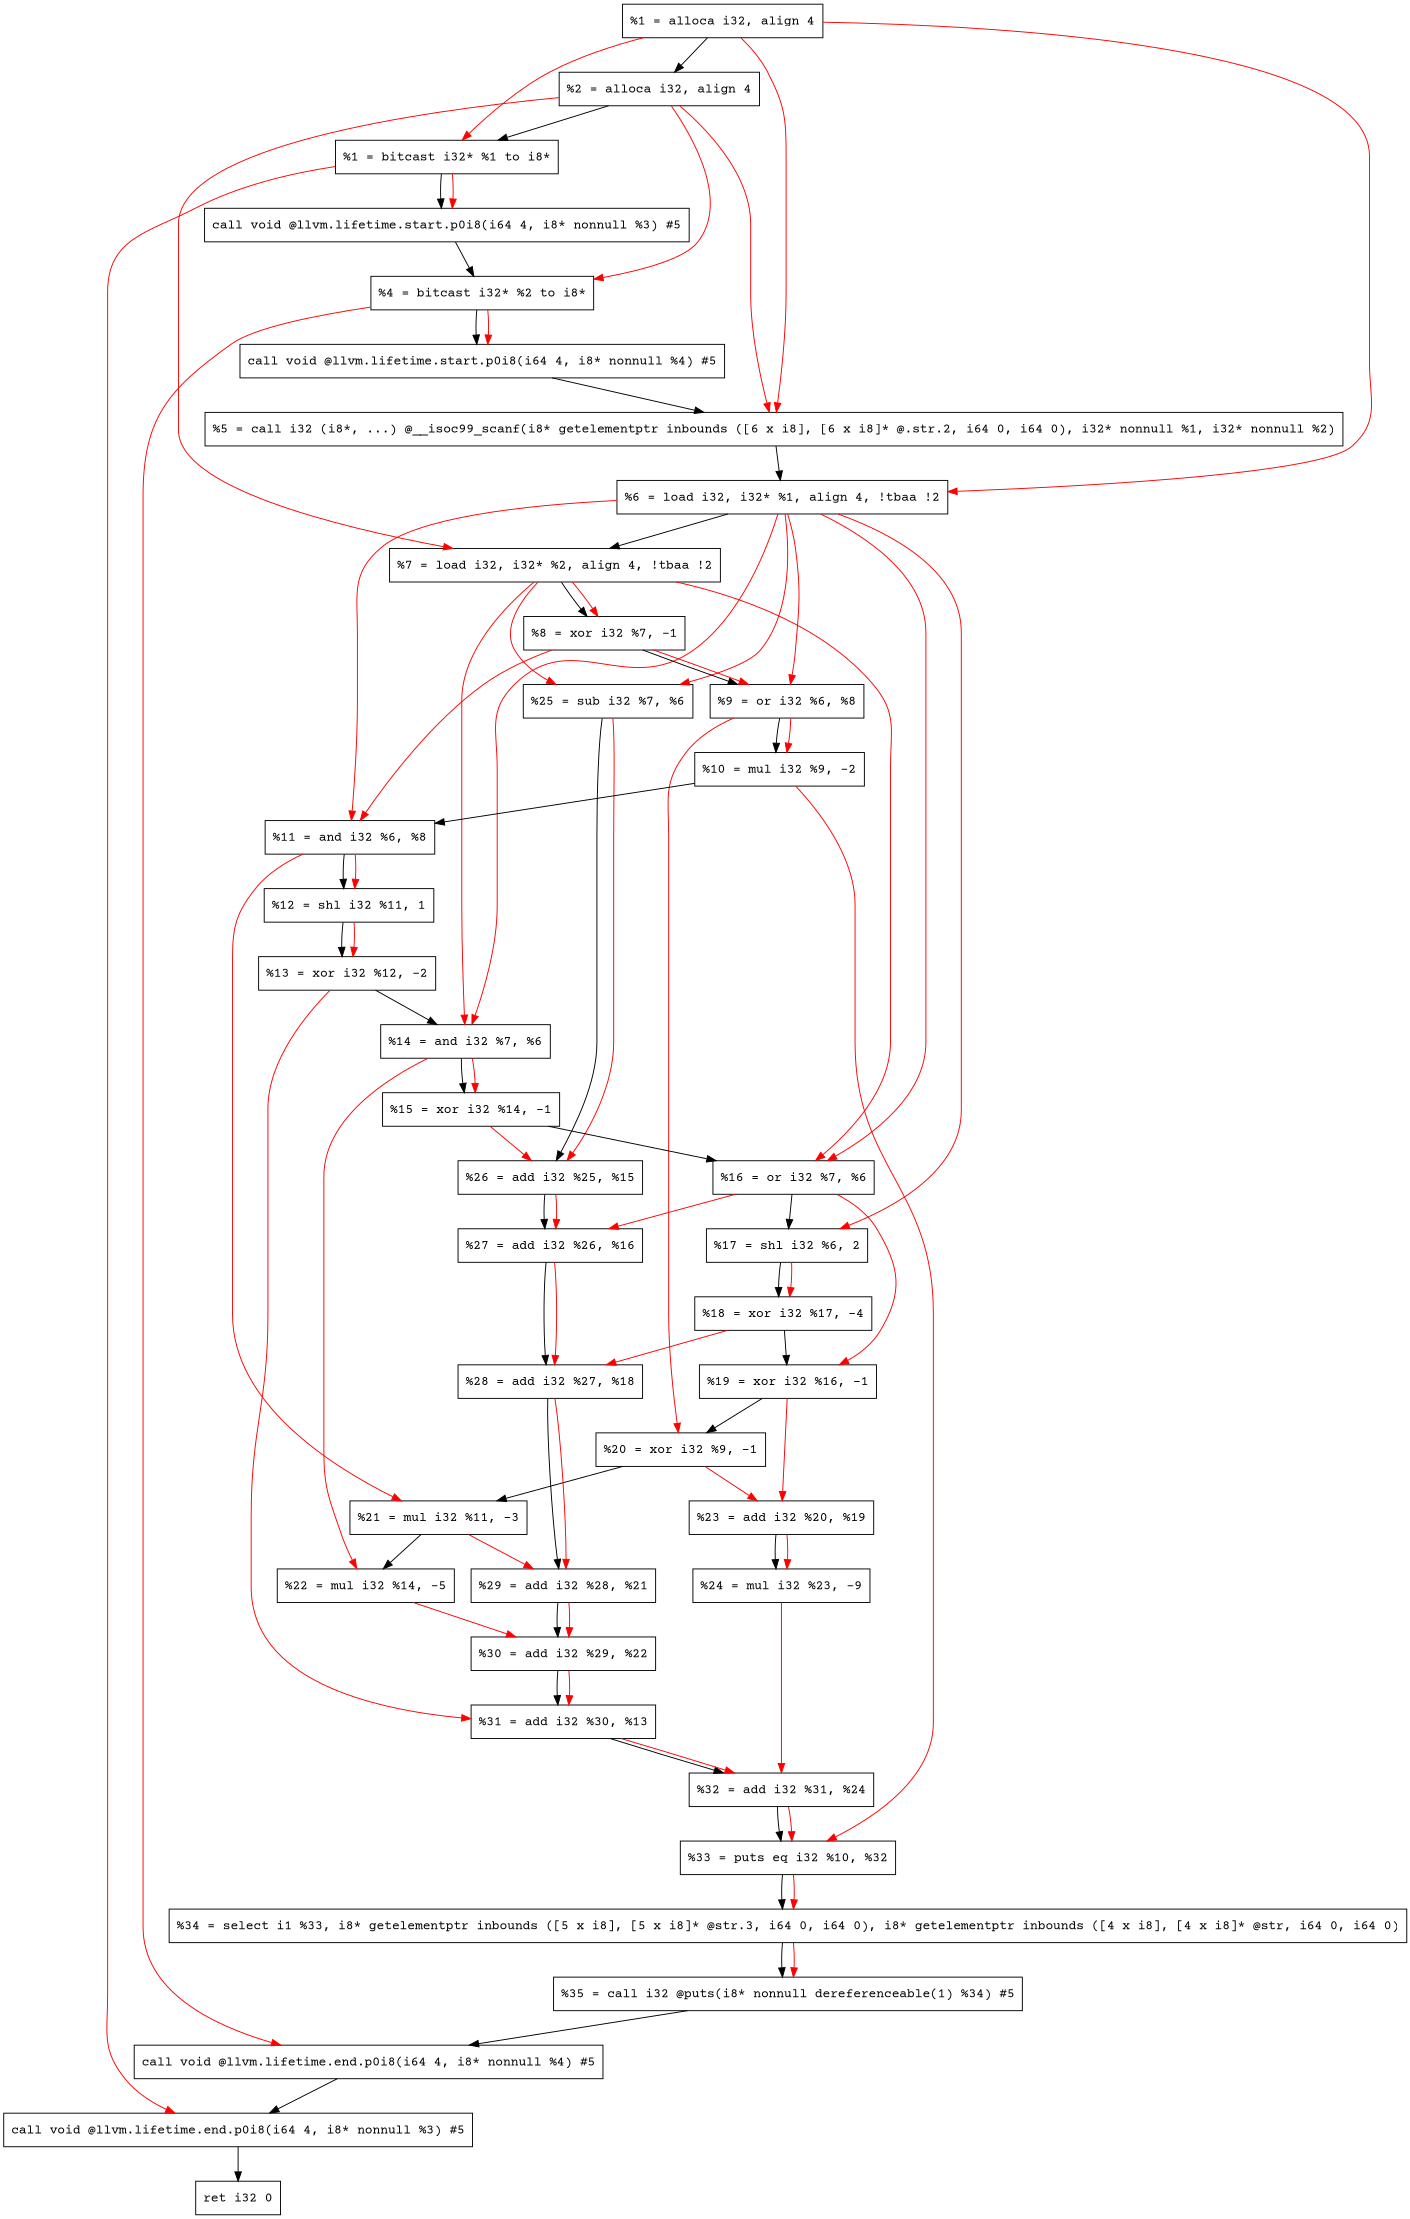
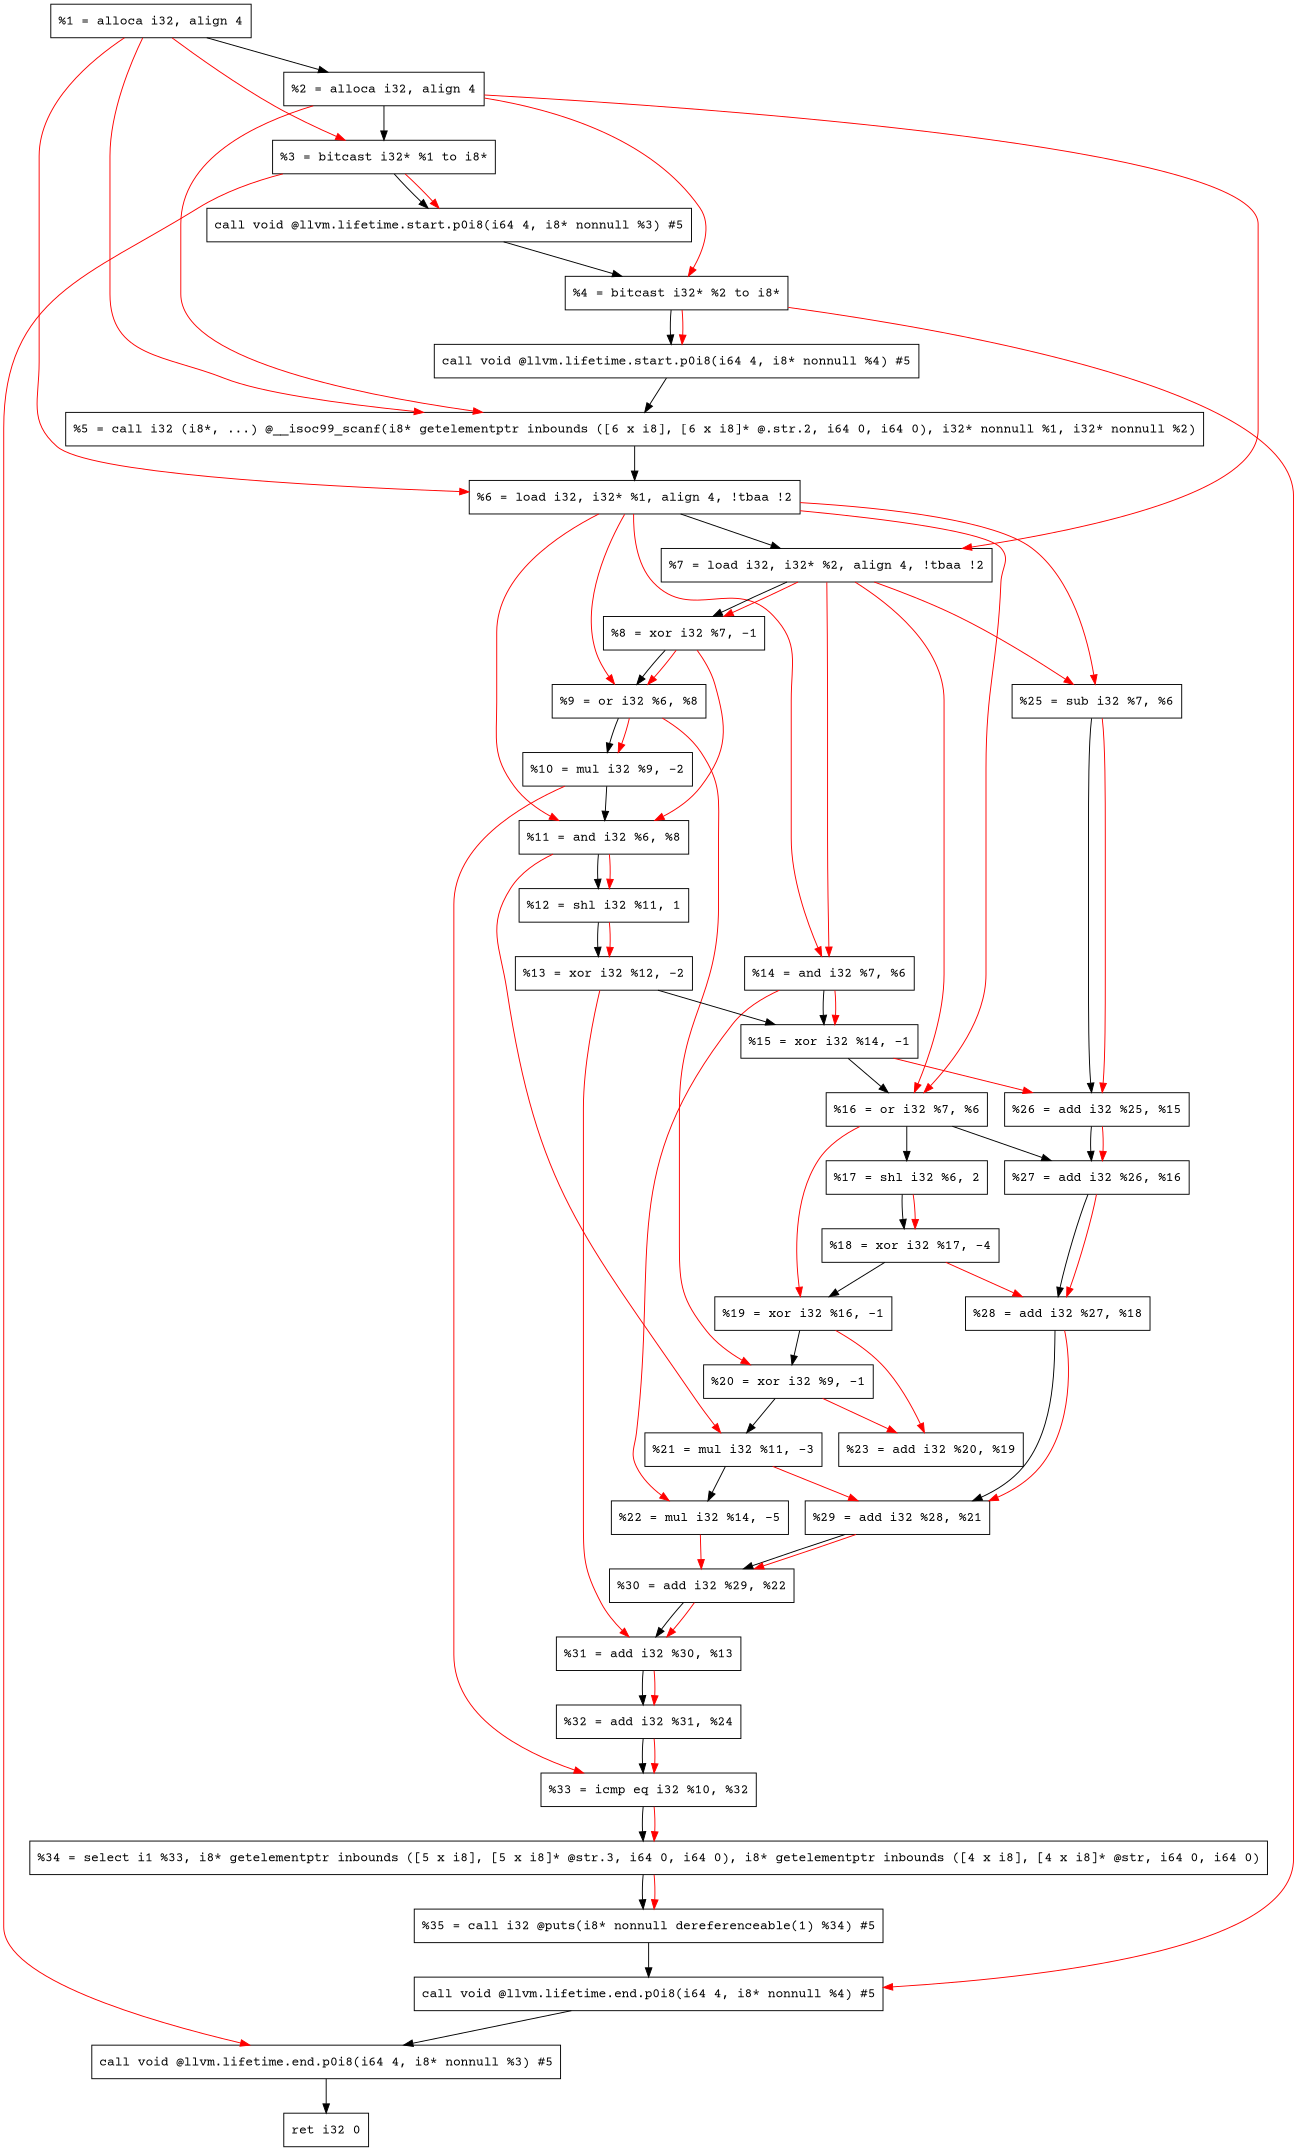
node "%1 = bitcast i32* %1 to i8*": label "%1 = bitcast i32* %1 to i8*" -> "%3 = bitcast i32* %1 to i8*"
edge "%6 = load i32, i32* %1, align 4, !tbaa !2" -> "%17 = shl i32 %6, 2": removed
edge "%13 = xor i32 %12, -2" -> "%14 = and i32 %7, %6": now "%13 = xor i32 %12, -2" -> "%15 = xor i32 %14, -1"
edge "%16 = or i32 %7, %6" -> "%27 = add i32 %26, %16": color red -> black
node "%24 = mul i32 %23, -9": removed
node "%33 = puts eq i32 %10, %32": label "%33 = puts eq i32 %10, %32" -> "%33 = icmp eq i32 %10, %32"
